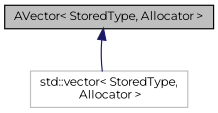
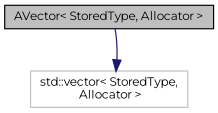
edge "std::vector< StoredType, Allocator >" -> "AVector< StoredType, Allocator >": reversed
